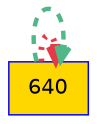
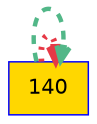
node "640": label "640" -> "140"
